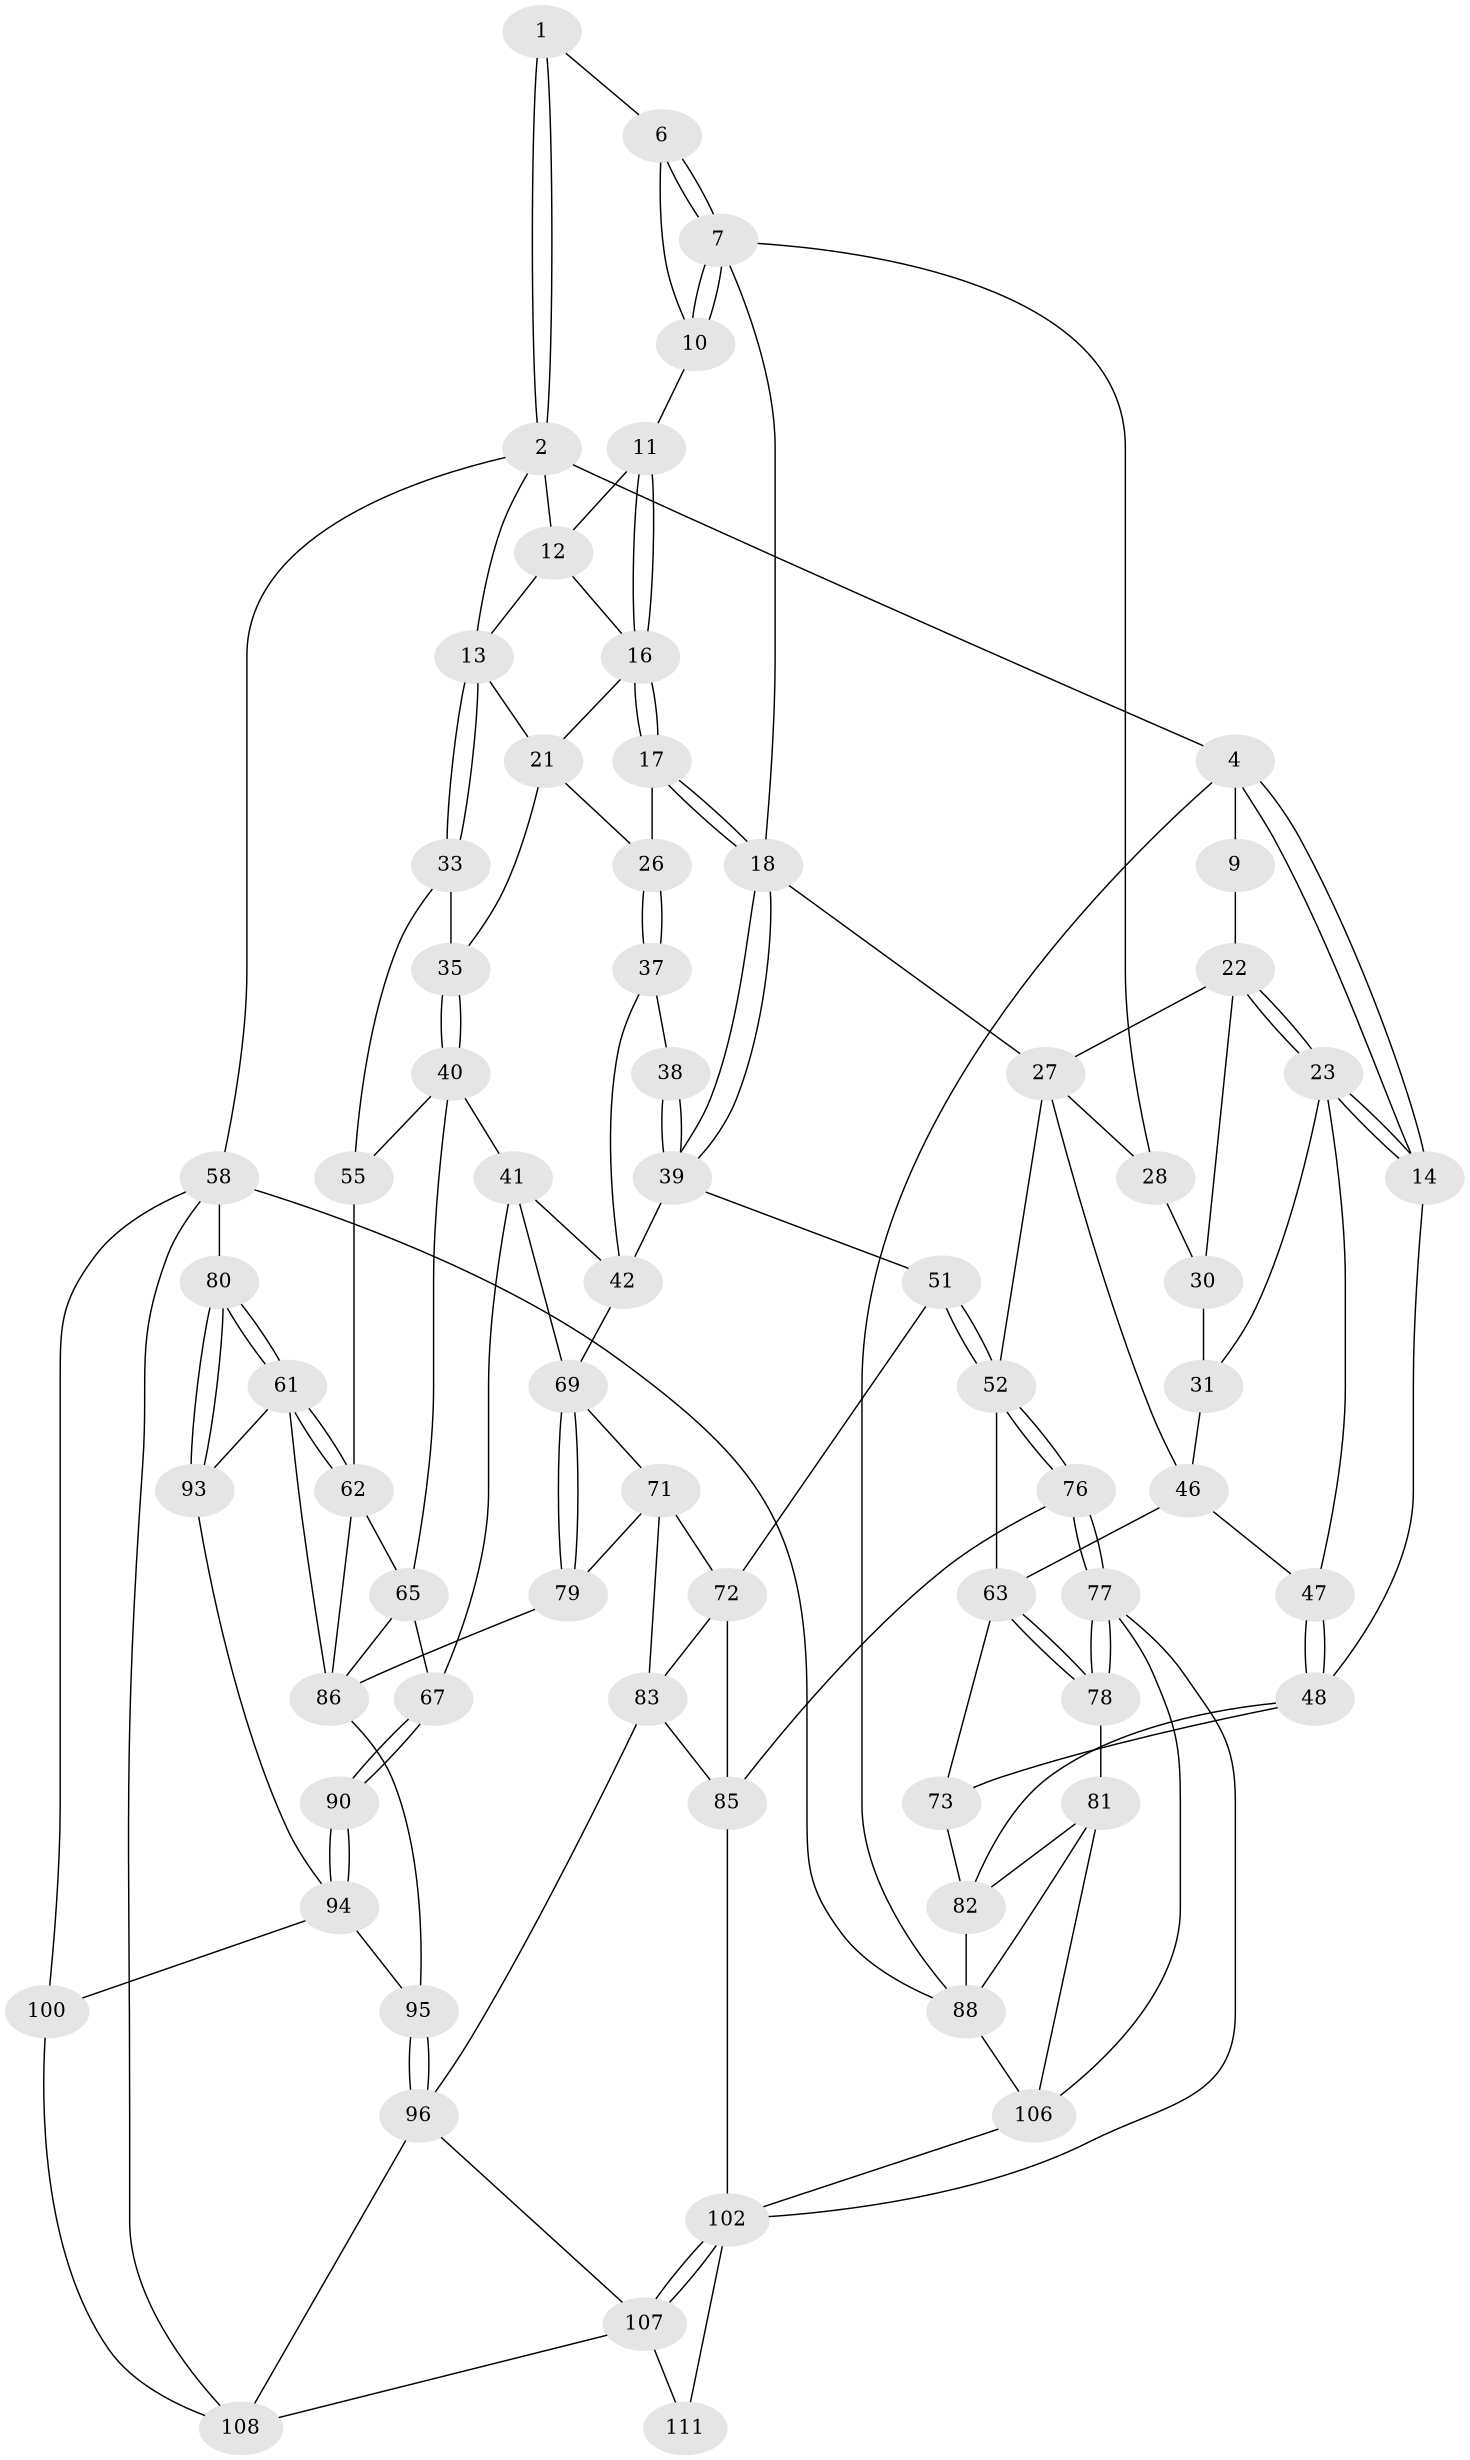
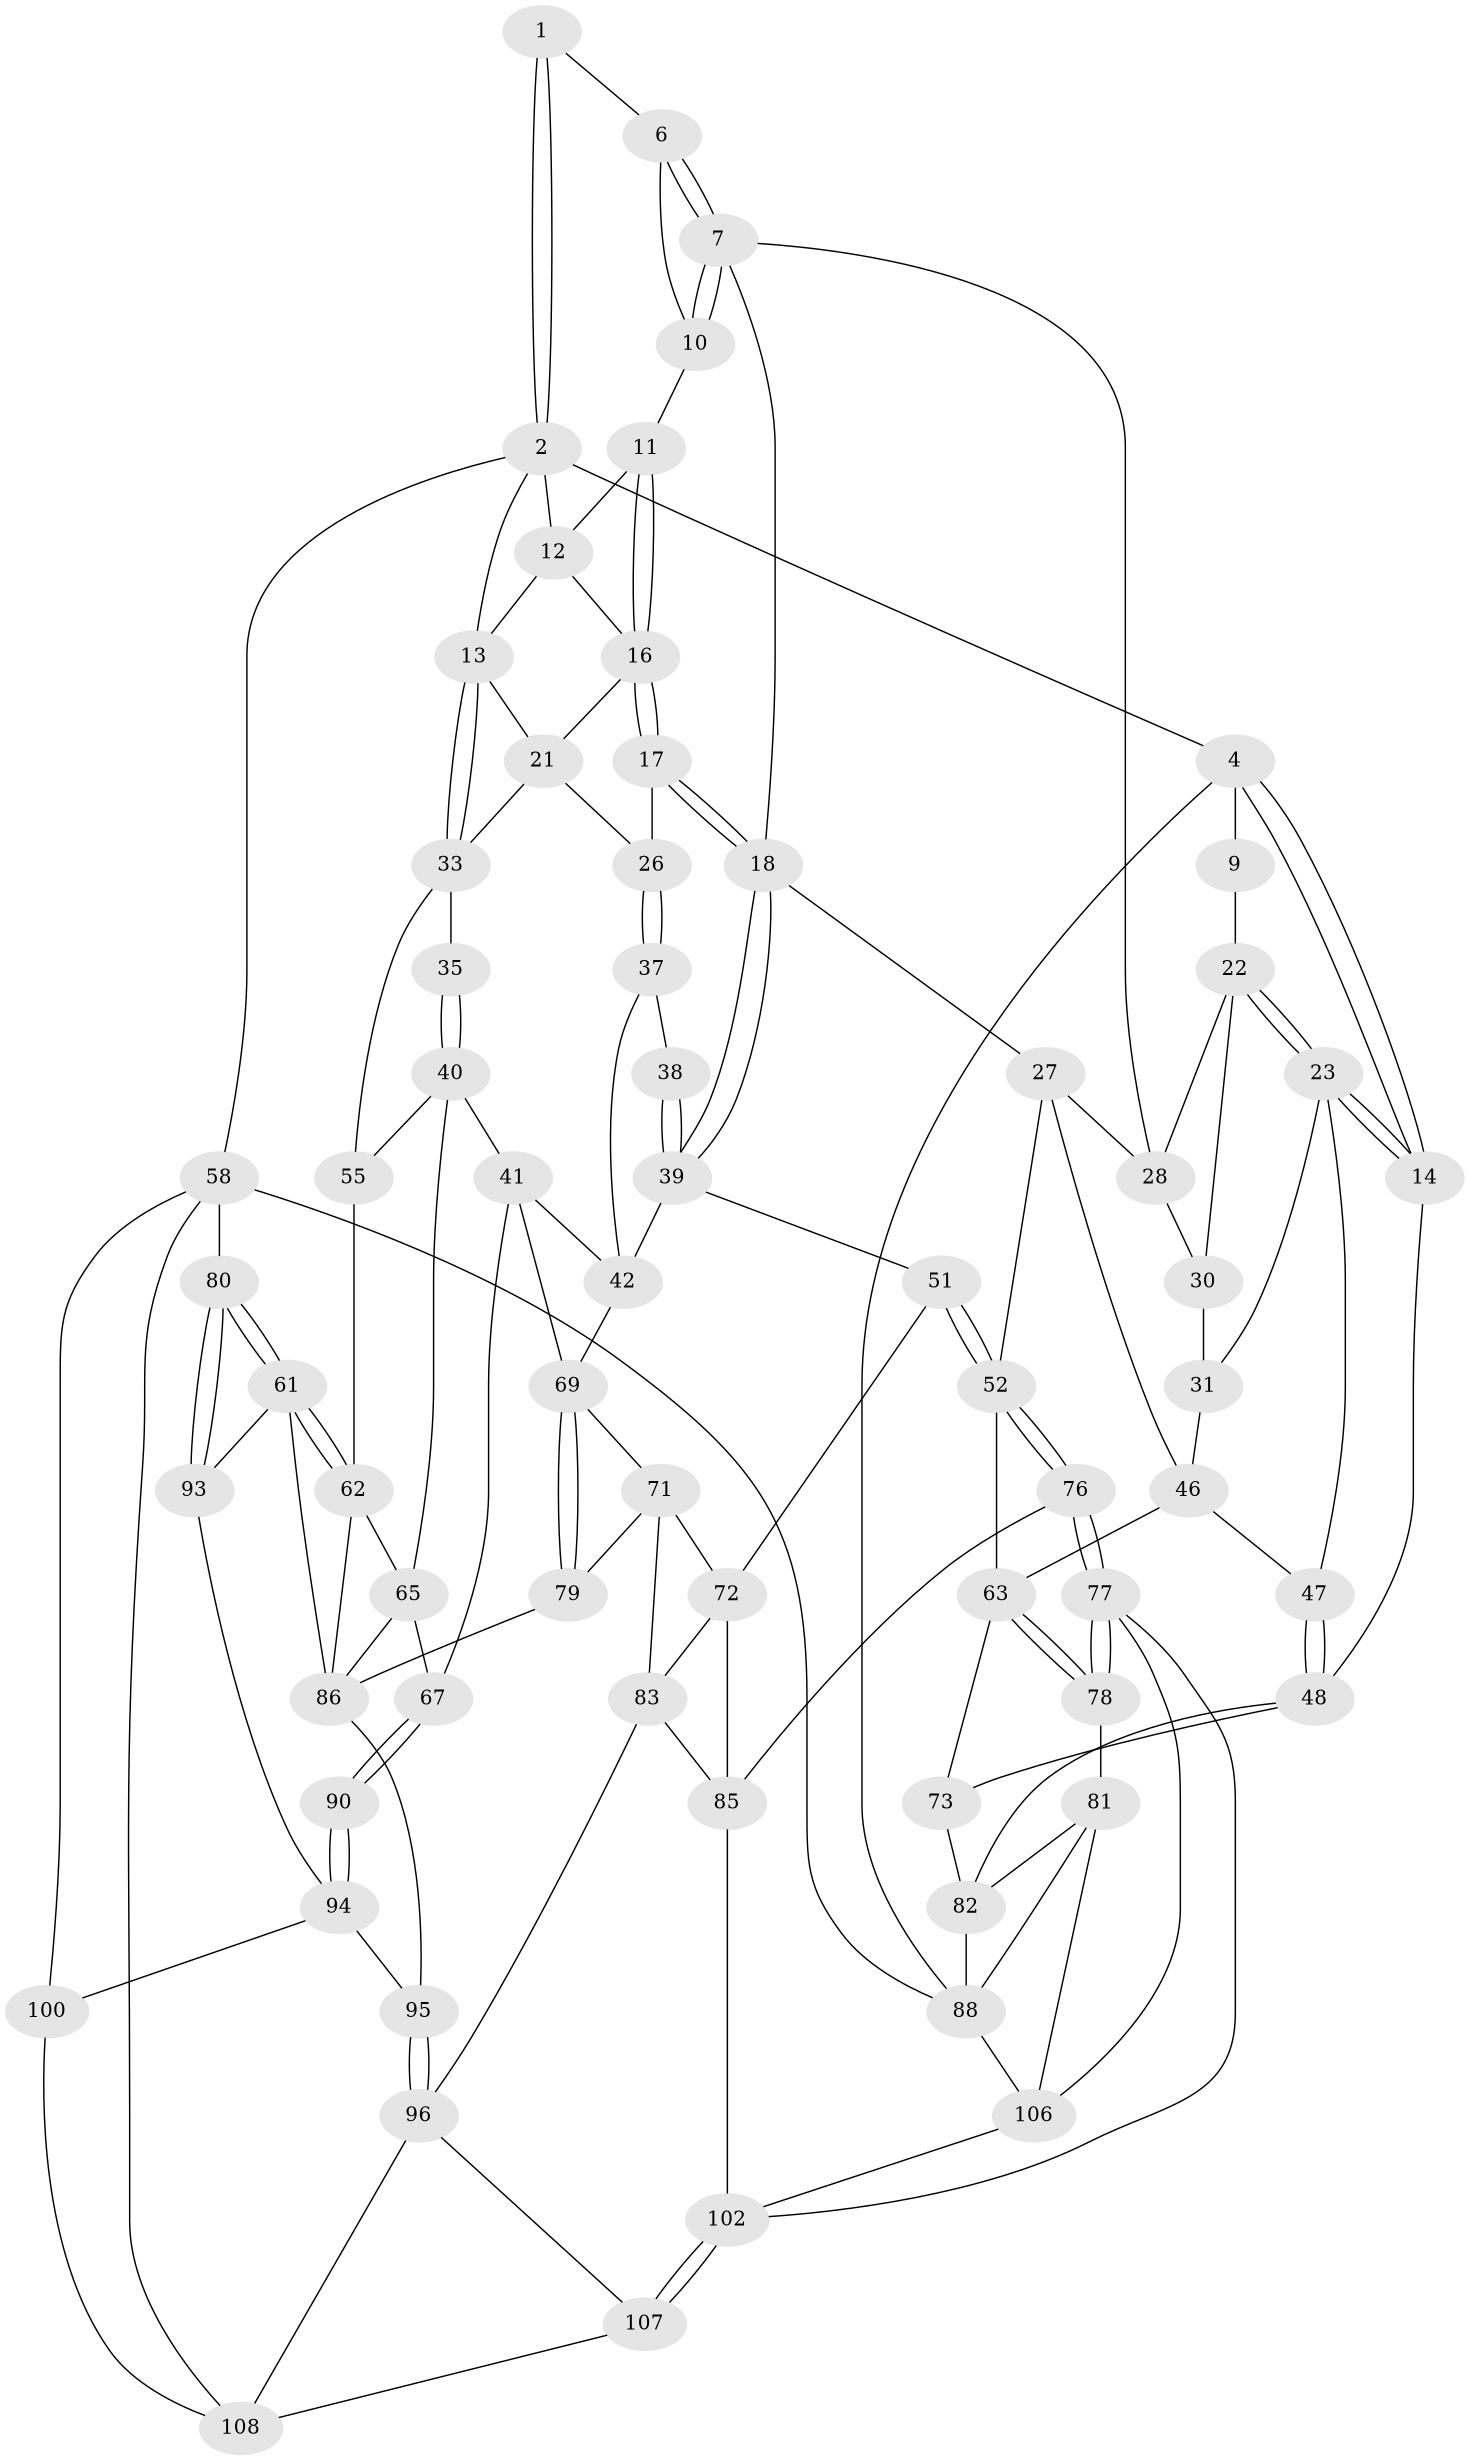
edge "21" -- "35": now "21" -- "33"
edge "22" -- "27": now "22" -- "28"
node "111": removed
